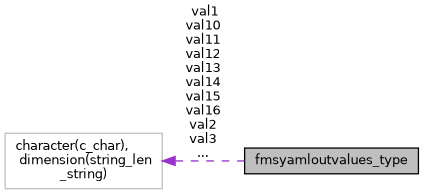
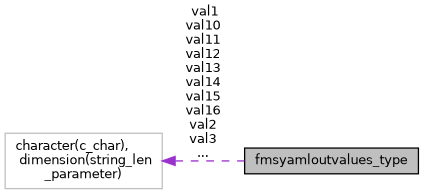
node "character(c_char), dimension(string_len _string)": label "character(c_char), dimension(string_len _string)" -> "character(c_char), dimension(string_len _parameter)"
